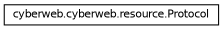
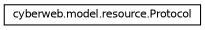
node "cyberweb.cyberweb.resource.Protocol": label "cyberweb.cyberweb.resource.Protocol" -> "cyberweb.model.resource.Protocol"
